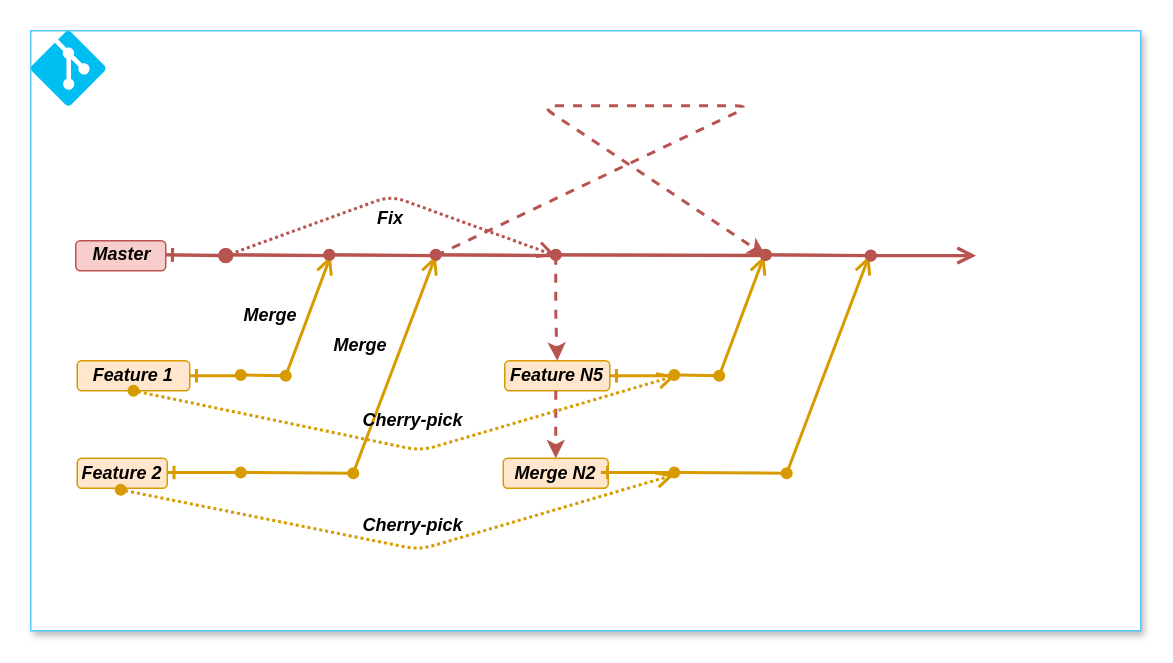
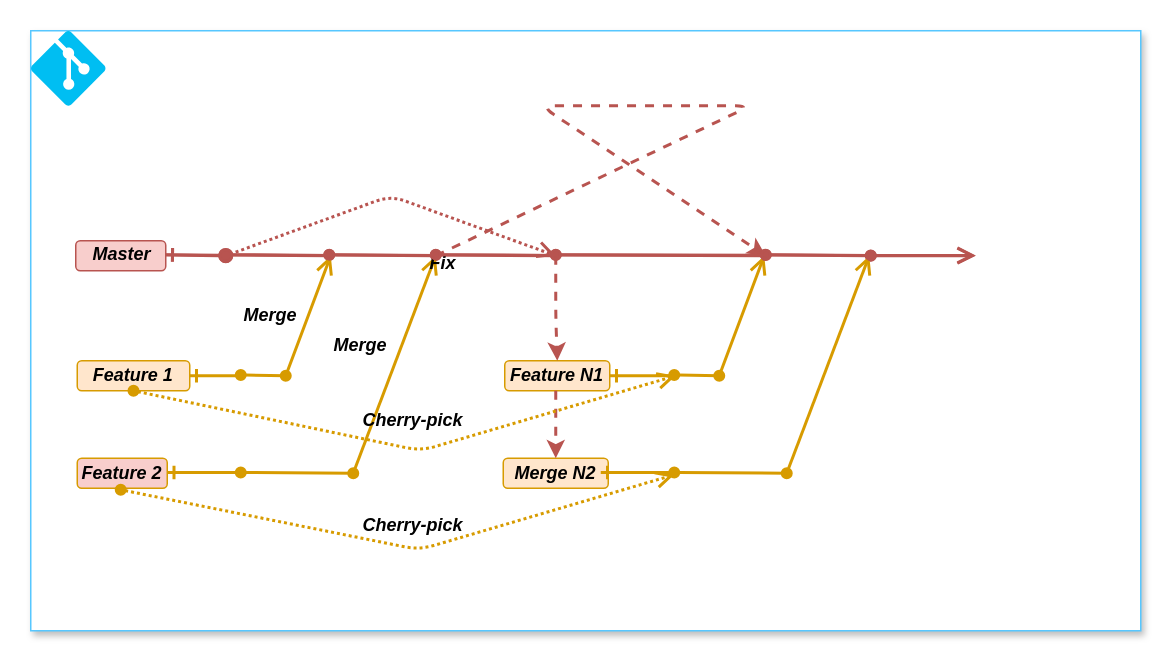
node "Fix": moved (391, 218) -> (443, 263)
node "Feature N5": label "Feature N5" -> "Feature N1"
node "Feature 2": fillcolor #ffe6cc -> #f8cecc
